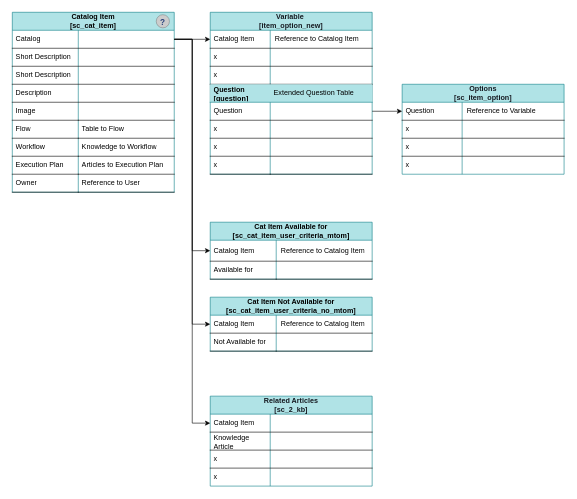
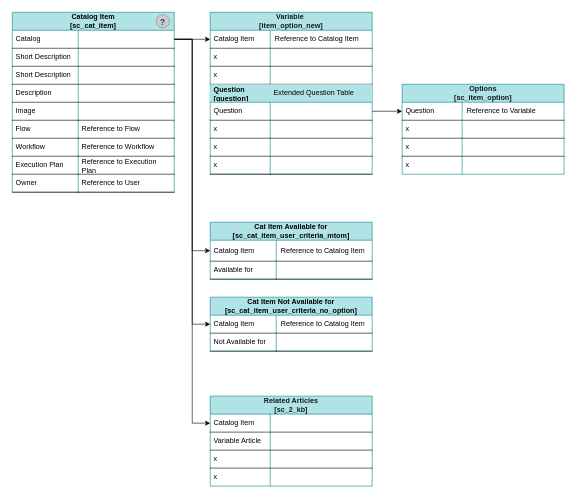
node "Table to Flow": label "Table to Flow" -> "Reference to Flow"
node "Knowledge to Workflow": label "Knowledge to Workflow" -> "Reference to Workflow"
node "Articles to Execution Plan": label "Articles to Execution Plan" -> "Reference to Execution Plan"
node "Cat Item Not Available for [sc_cat_item_user_criteria_no_mtom]": label "Cat Item Not Available for [sc_cat_item_user_criteria_no_mtom]" -> "Cat Item Not Available for [sc_cat_item_user_criteria_no_option]"
node "Knowledge Article": label "Knowledge Article" -> "Variable Article"
